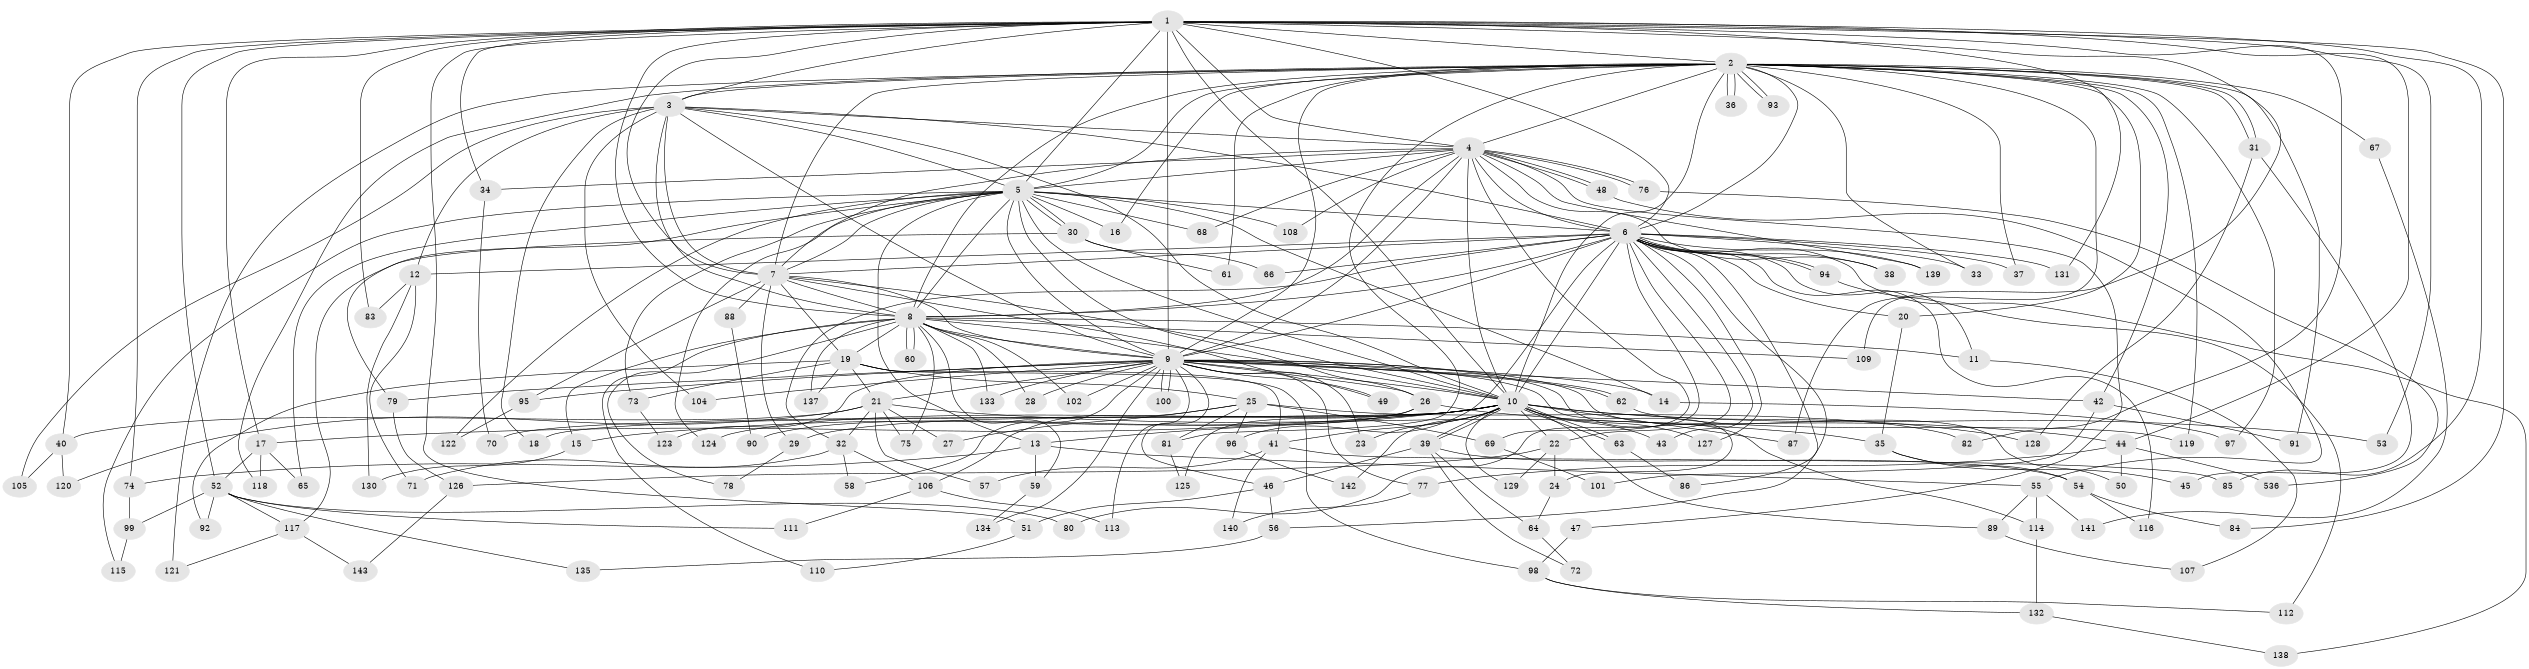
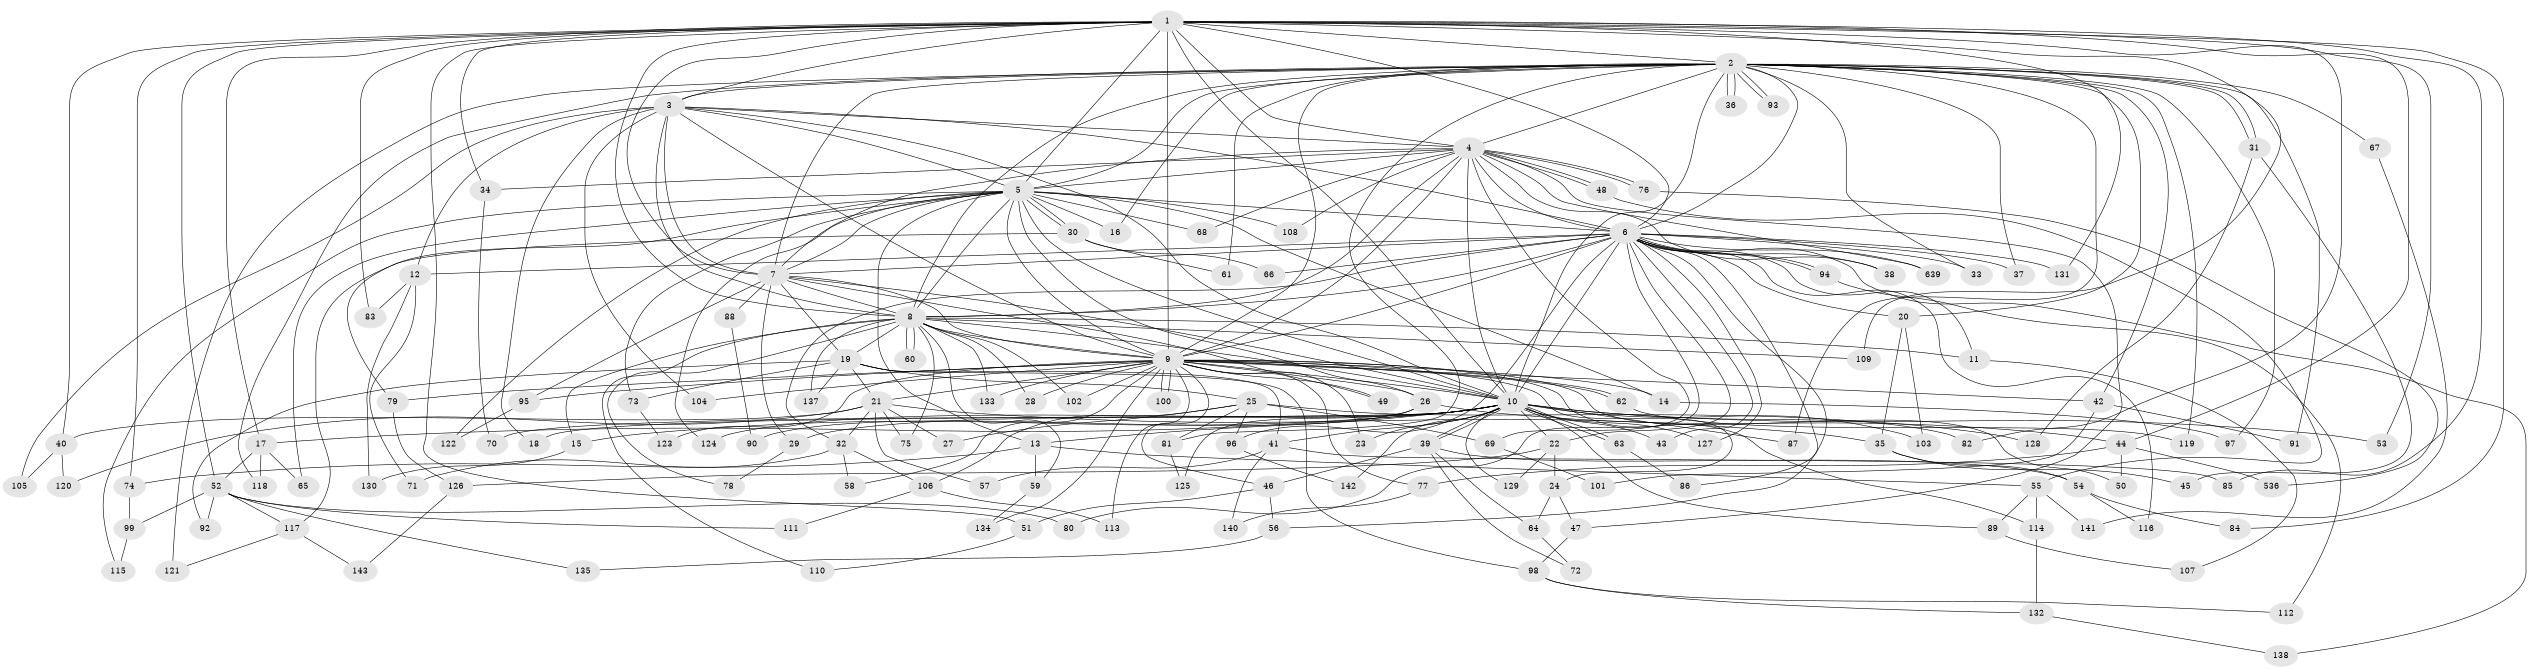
node "139": label "139" -> "639"
node "103": added
edge "24" -- "47": added
